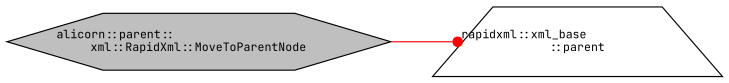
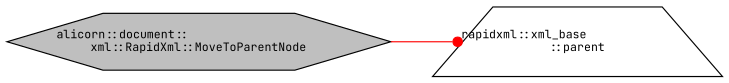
node "alicorn::parent:: xml::RapidXml::MoveToParentNode": label "alicorn::parent:: xml::RapidXml::MoveToParentNode" -> "alicorn::document:: xml::RapidXml::MoveToParentNode"
